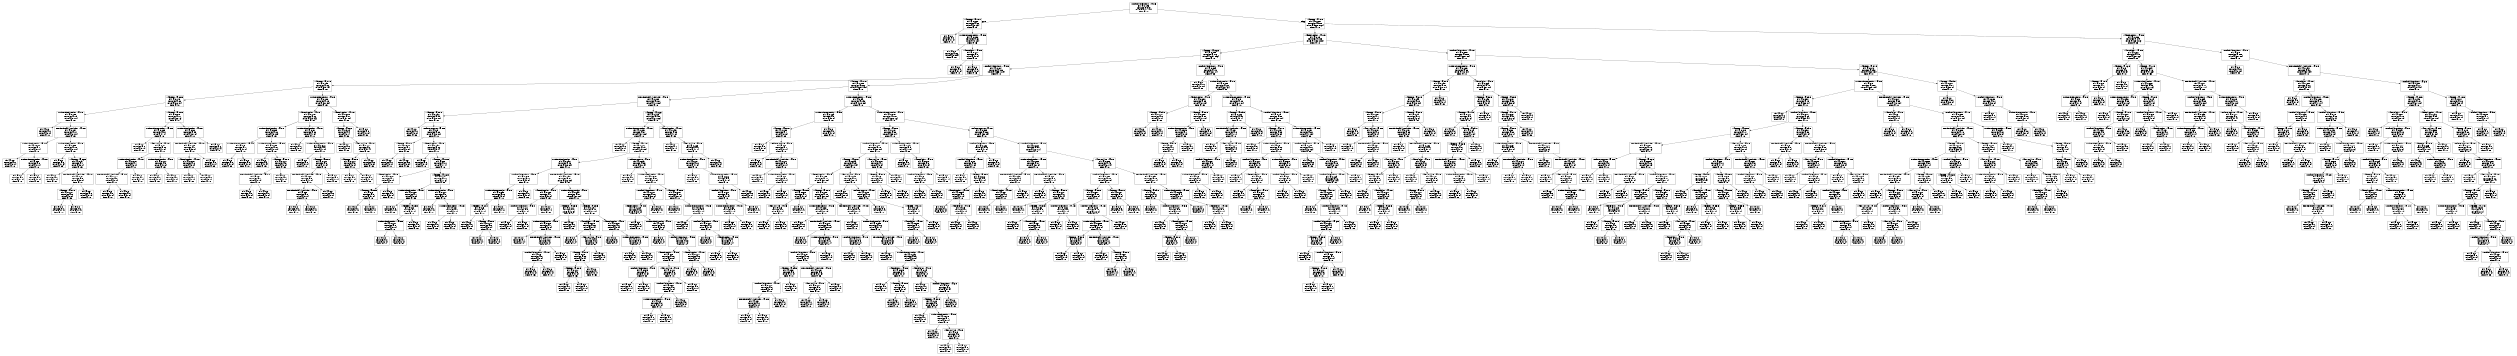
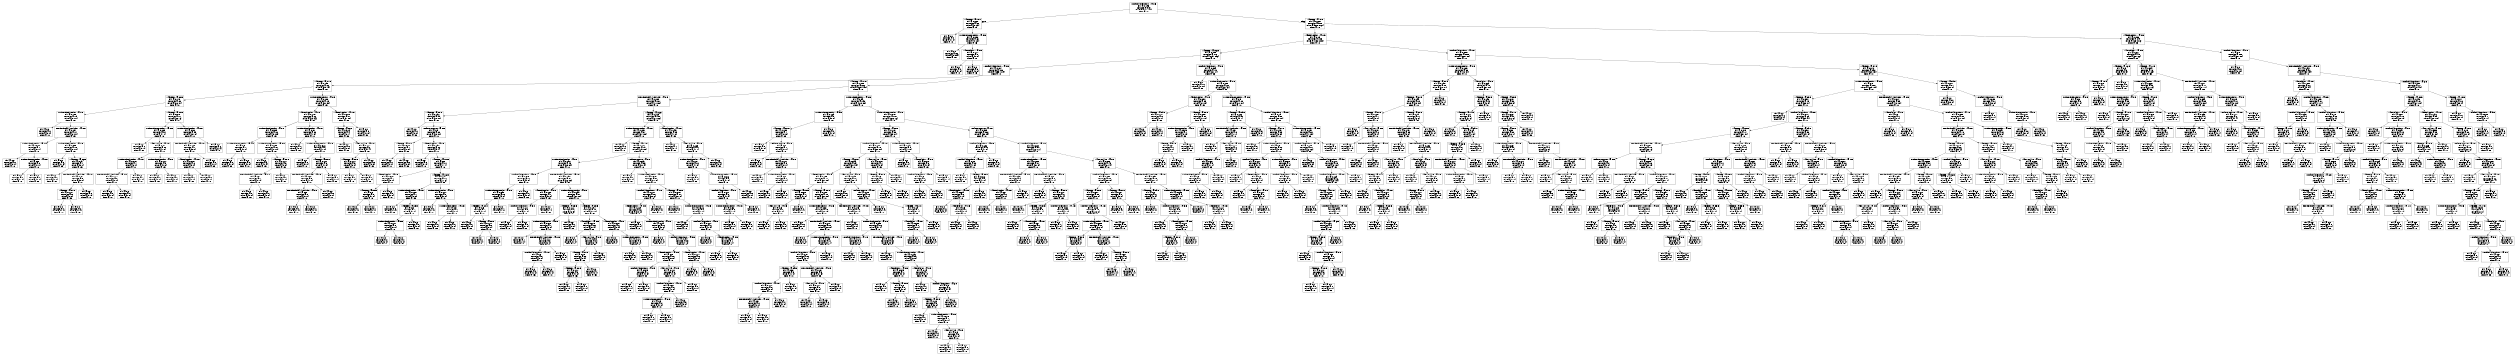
node "gini = 0.0 samples = 12 value = [0, 12] class = Yes": label "gini = 0.0 samples = 12 value = [0, 12] class = Yes" -> "gini = 0.0 samples = 12 value = [0, 12] class = Wife"
node "gini = 0.0 samples = 22 value = [22, 0] born = No": label "gini = 0.0 samples = 22 value = [22, 0] born = No" -> "gini = 0.0 samples = 22 value = [22, 0] class = No"
